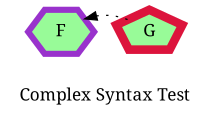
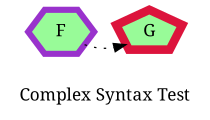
edge "G" -> "F": reversed
